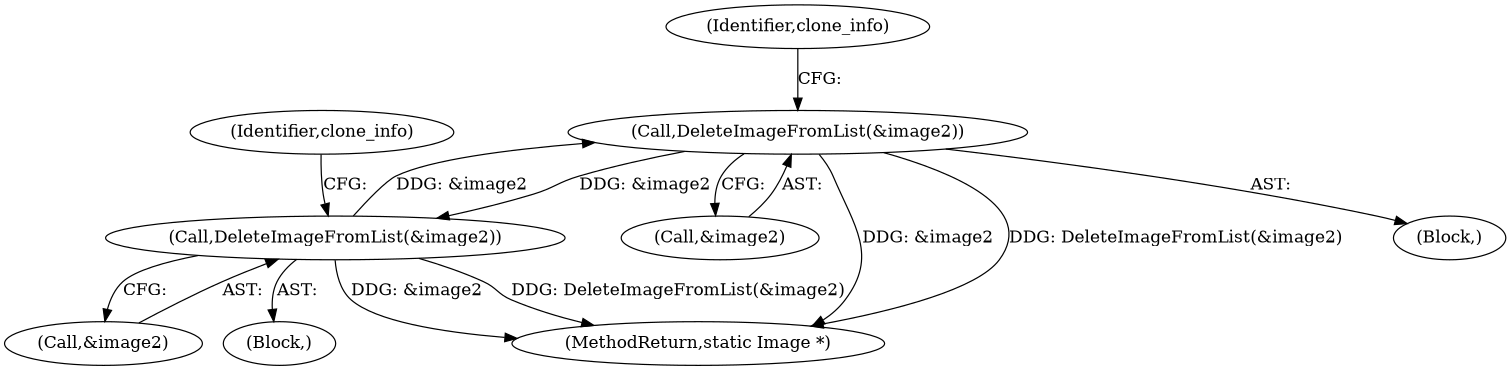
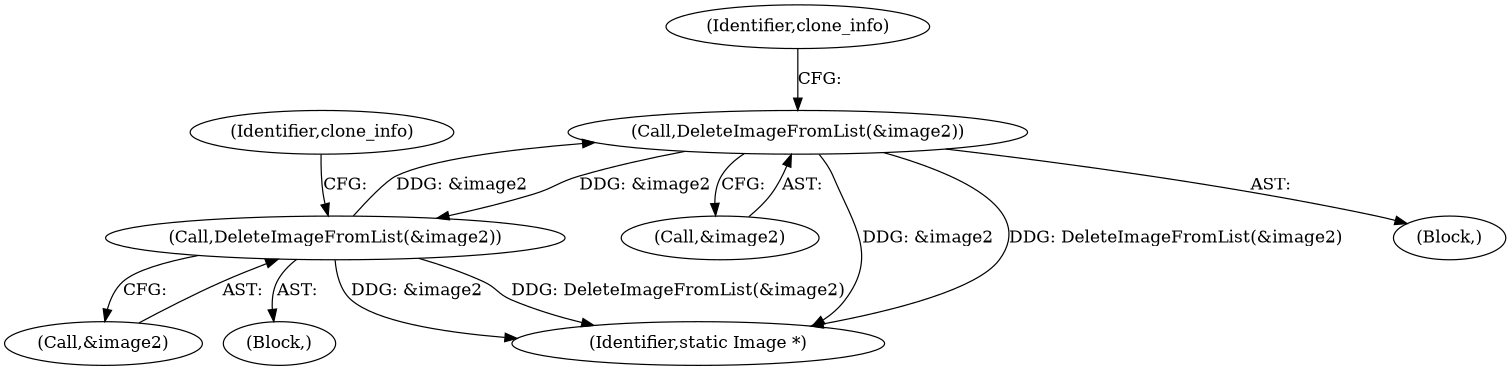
node "(MethodReturn,static Image *)": label "(MethodReturn,static Image *)" -> "(Identifier,static Image *)"
